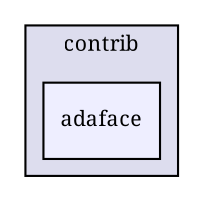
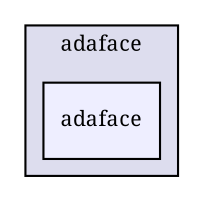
cluster "contrib": label "contrib" -> "adaface"
